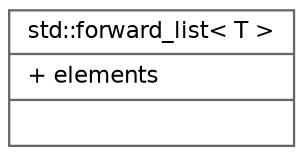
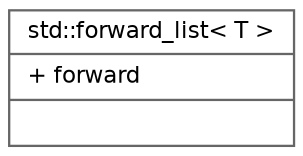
node "std::forward_list< T >": text "+ elements" -> "+ forward"
